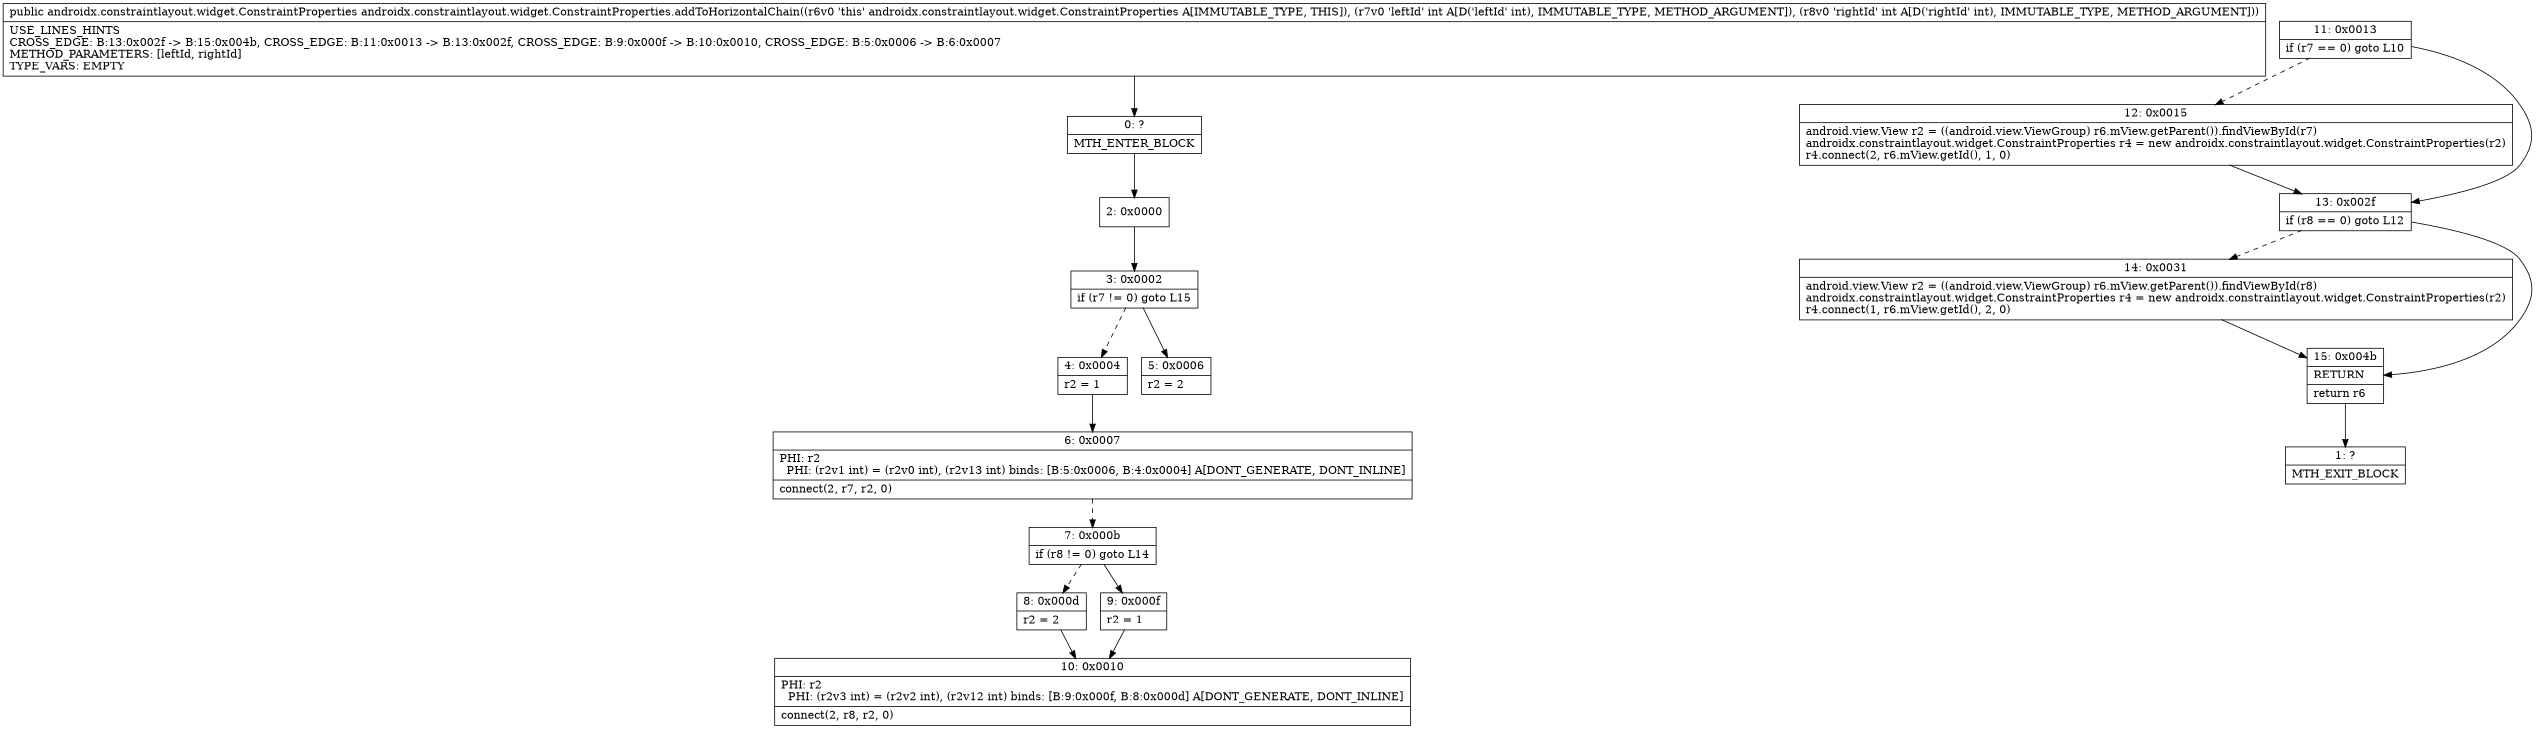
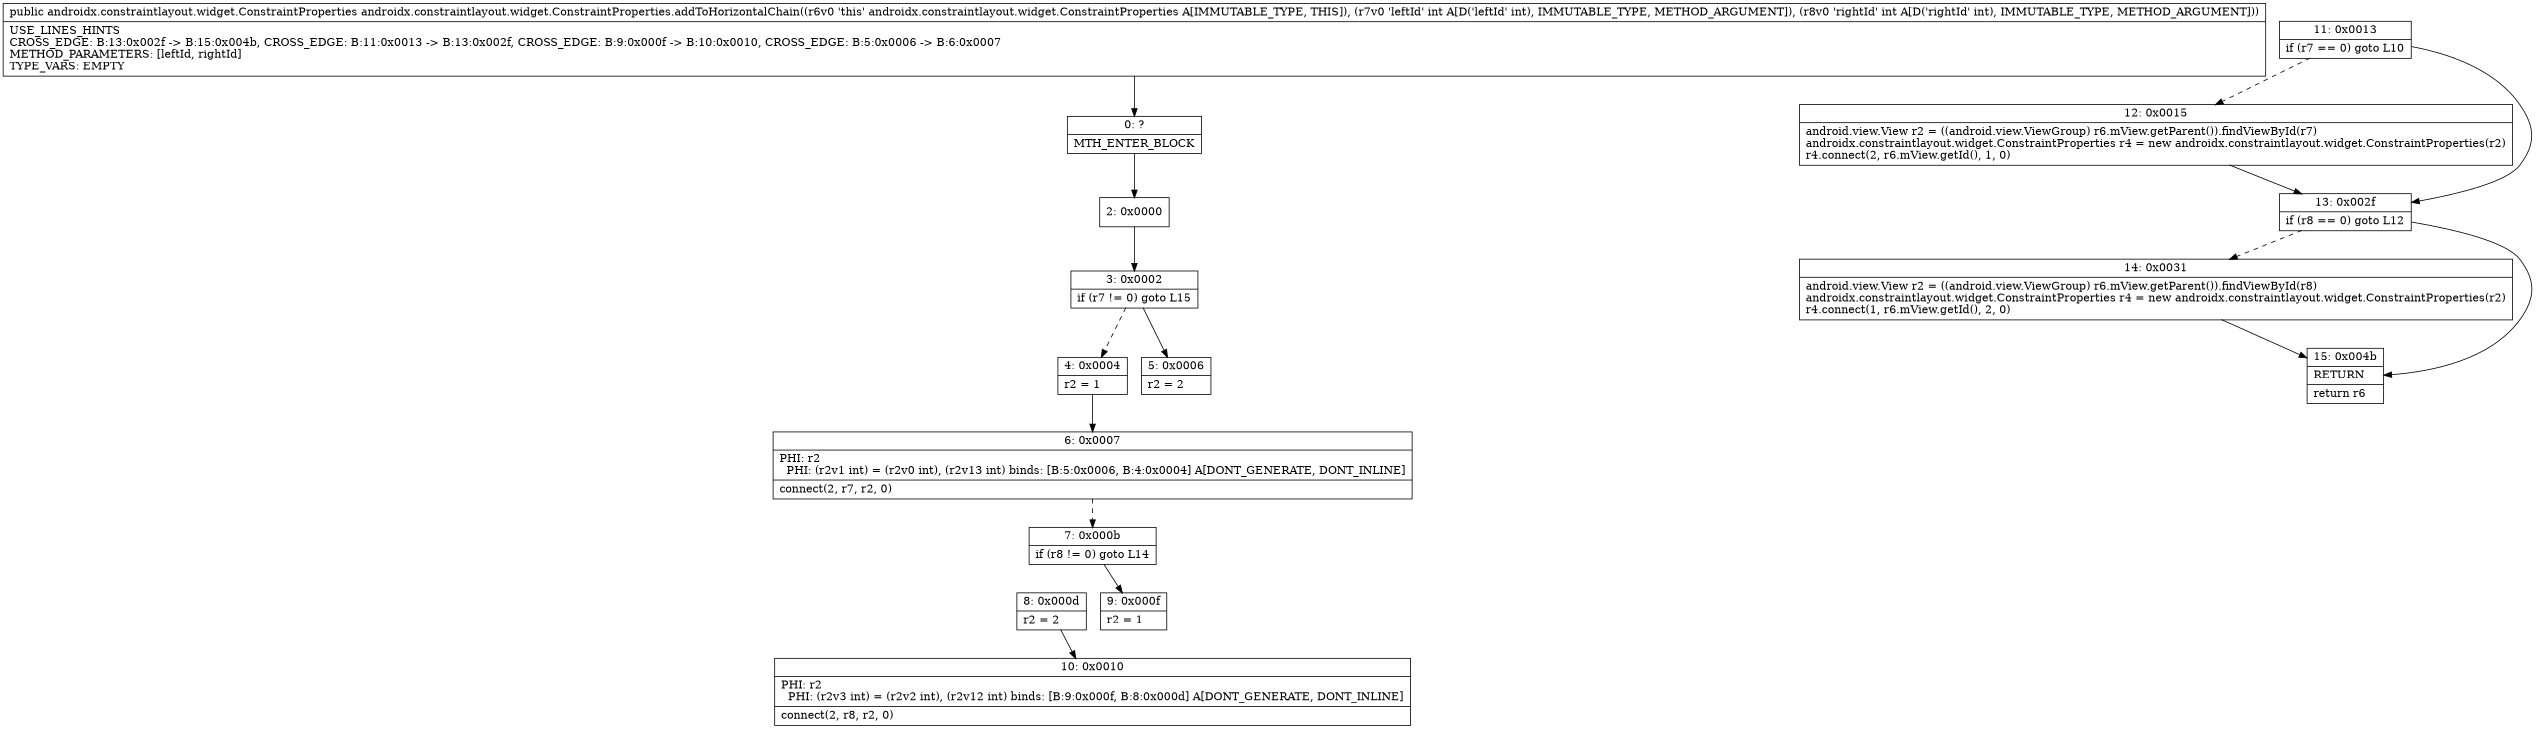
node "1: ?": removed
edge "7: 0x000b" -> "8: 0x000d": removed
edge "9: 0x000f" -> "10: 0x0010": removed
